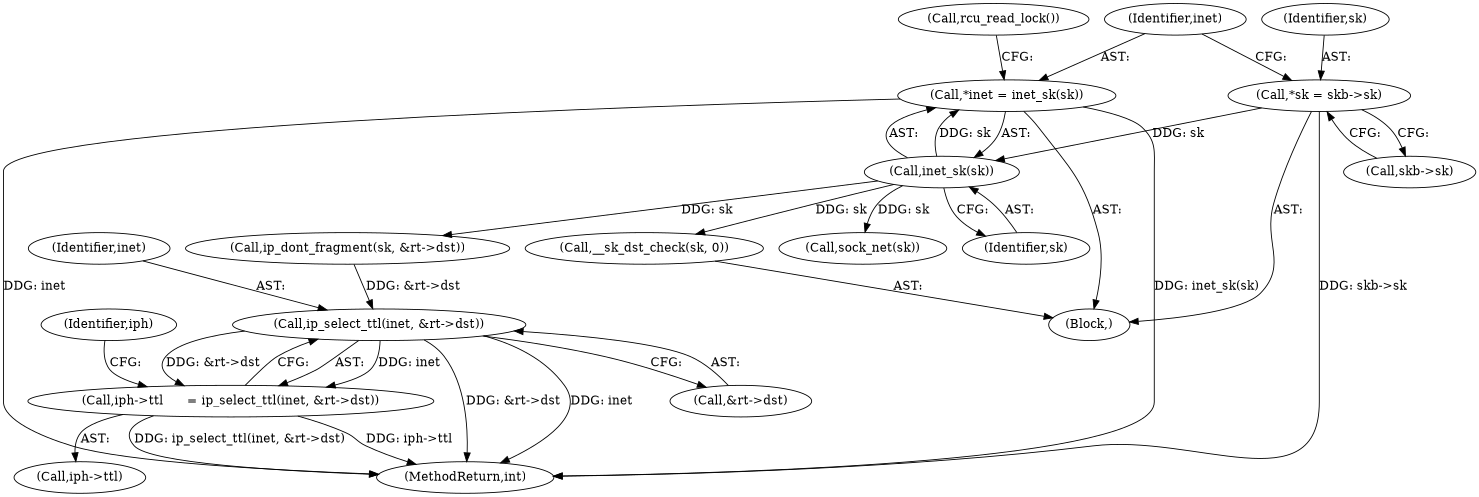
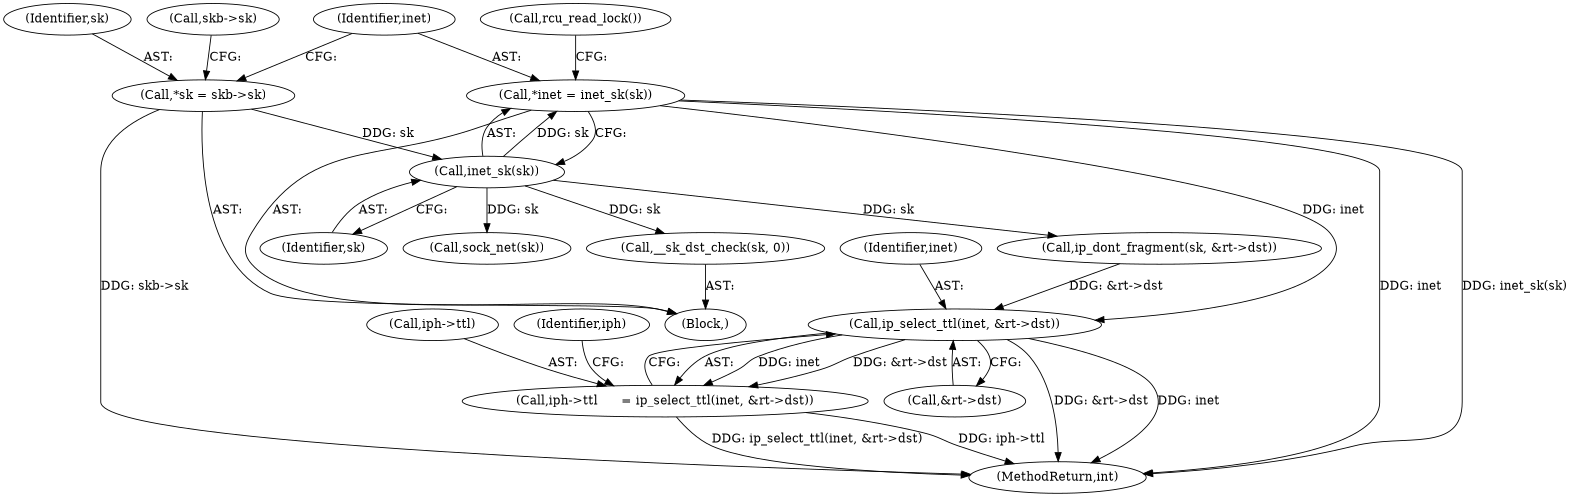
edge "(Call,*sk = skb->sk)" -> "(Call,skb->sk)": removed, label "CFG:"
edge "(Call,*inet = inet_sk(sk))" -> "(Call,inet_sk(sk))": label "AST: " -> "CFG: "
edge "(Call,*inet = inet_sk(sk))" -> "(Call,ip_select_ttl(inet, &rt->dst))": added, label "DDG: inet"
edge "(Call,iph->ttl      = ip_select_ttl(inet, &rt->dst))" -> "(Call,iph->ttl)": reversed
